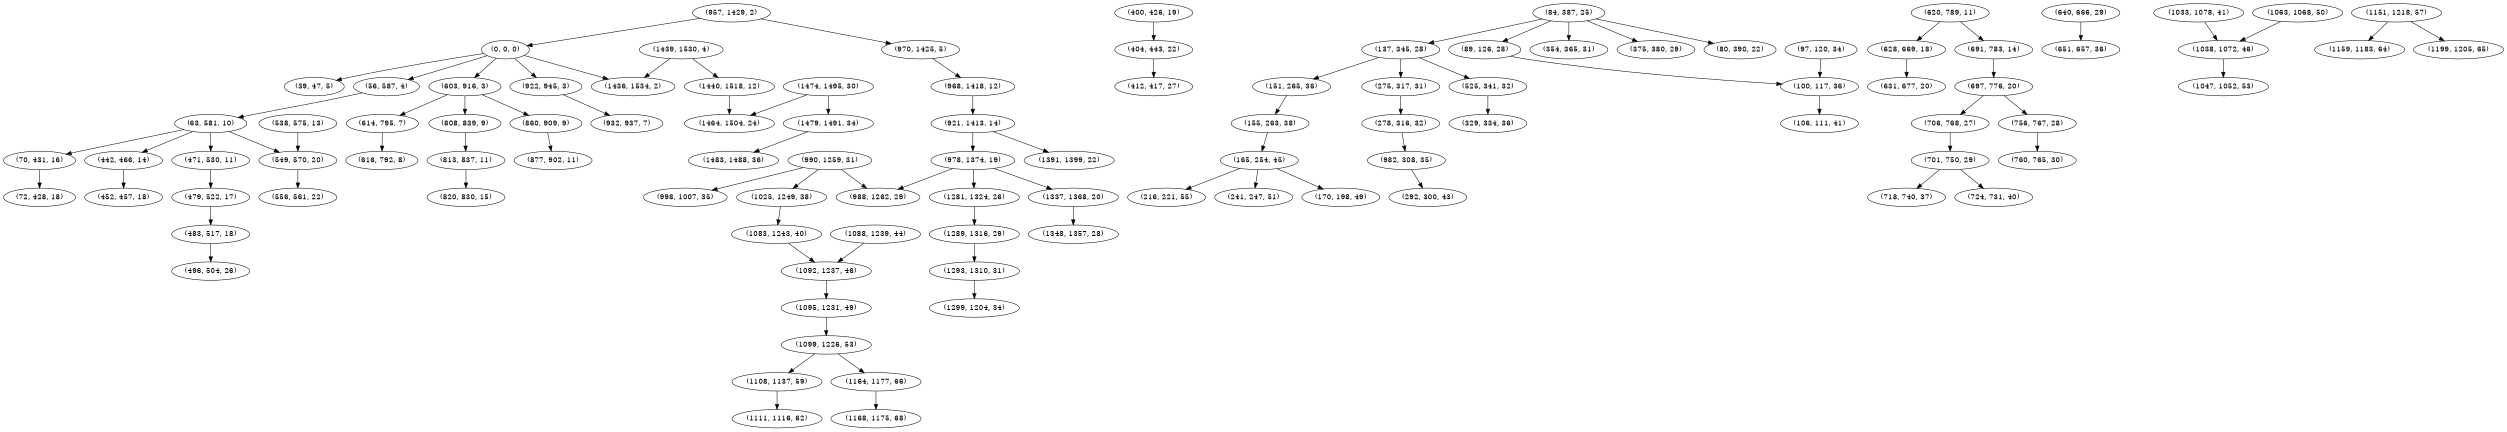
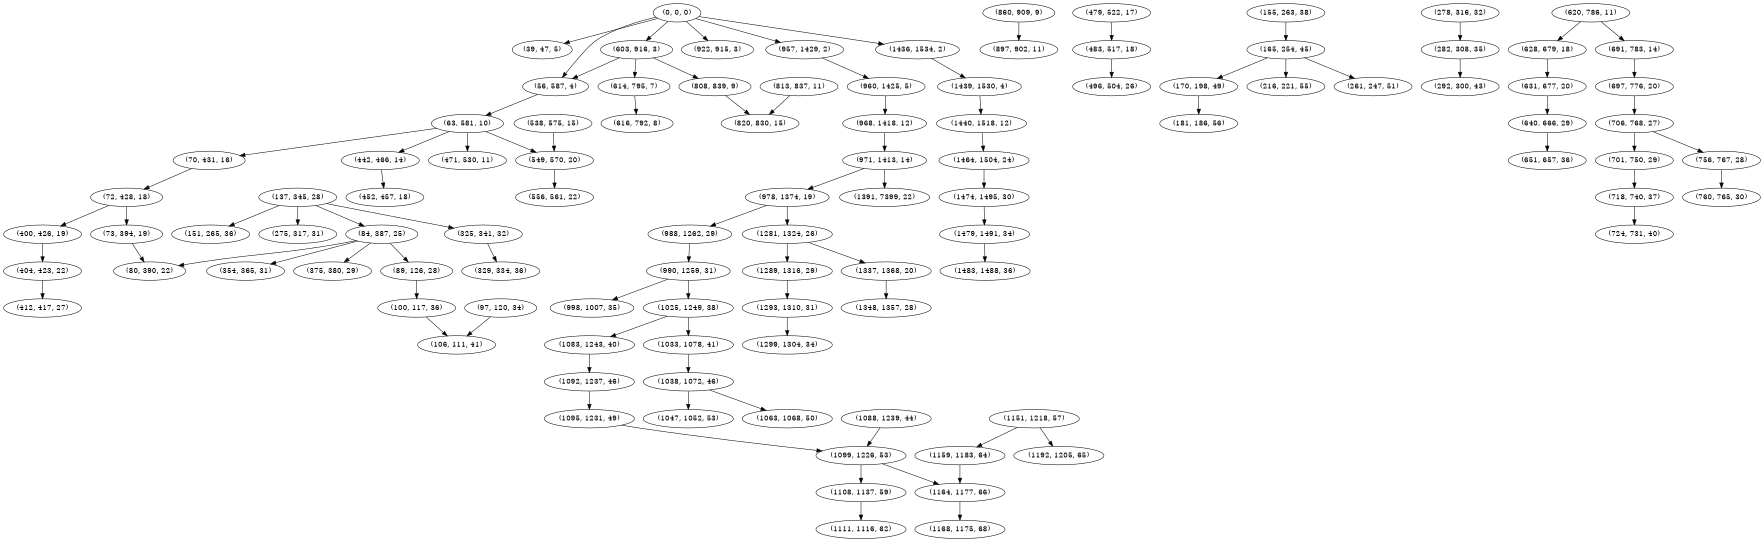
node "(620, 789, 11)": label "(620, 789, 11)" -> "(620, 786, 11)"
edge "(1063, 1068, 50)" -> "(1038, 1072, 46)": reversed
edge "(84, 387, 25)" -> "(137, 345, 28)": reversed
edge "(957, 1429, 2)" -> "(0, 0, 0)": reversed
node "(970, 1425, 5)": label "(970, 1425, 5)" -> "(960, 1425, 5)"
node "(404, 443, 22)": label "(404, 443, 22)" -> "(404, 423, 22)"
node "(628, 669, 18)": label "(628, 669, 18)" -> "(628, 679, 18)"
node "(1199, 1205, 65)": label "(1199, 1205, 65)" -> "(1192, 1205, 65)"
edge "(97, 120, 34)" -> "(100, 117, 36)": now "(97, 120, 34)" -> "(106, 111, 41)"
edge "(1439, 1530, 4)" -> "(1436, 1534, 2)": reversed
node "(922, 945, 3)": label "(922, 945, 3)" -> "(922, 915, 3)"
node "(525, 341, 32)": label "(525, 341, 32)" -> "(325, 341, 32)"
edge "(151, 265, 36)" -> "(155, 263, 38)": removed
edge "(275, 317, 31)" -> "(278, 316, 32)": removed
edge "(631, 677, 20)" -> "(640, 666, 29)": added
edge "(697, 776, 20)" -> "(756, 767, 28)": now "(706, 768, 27)" -> "(756, 767, 28)"
edge "(603, 916, 3)" -> "(860, 909, 9)": now "(603, 916, 3)" -> "(56, 587, 4)"
edge "(1474, 1495, 30)" -> "(1464, 1504, 24)": reversed
node "(538, 575, 13)": label "(538, 575, 13)" -> "(538, 575, 15)"
node "(932, 937, 7)": removed
node "(921, 1413, 14)": label "(921, 1413, 14)" -> "(971, 1413, 14)"
node "(181, 186, 56)": added
edge "(808, 839, 9)" -> "(813, 837, 11)": now "(808, 839, 9)" -> "(820, 830, 15)"
node "(877, 902, 11)": label "(877, 902, 11)" -> "(897, 902, 11)"
node "(1391, 1399, 22)": label "(1391, 1399, 22)" -> "(1391, 7399, 22)"
node "(982, 308, 35)": label "(982, 308, 35)" -> "(282, 308, 35)"
edge "(471, 530, 11)" -> "(479, 522, 17)": removed
edge "(990, 1259, 31)" -> "(988, 1262, 29)": reversed
edge "(701, 750, 29)" -> "(724, 731, 40)": now "(718, 740, 37)" -> "(724, 731, 40)"
edge "(978, 1374, 19)" -> "(1337, 1368, 20)": now "(1281, 1324, 26)" -> "(1337, 1368, 20)"
node "(241, 247, 51)": label "(241, 247, 51)" -> "(261, 247, 51)"
edge "(72, 428, 18)" -> "(400, 426, 19)": added
node "(73, 394, 19)": added
edge "(1088, 1239, 44)" -> "(1092, 1237, 46)": now "(1088, 1239, 44)" -> "(1099, 1226, 53)"
node "(1299, 1204, 34)": label "(1299, 1204, 34)" -> "(1299, 1304, 34)"
edge "(1025, 1249, 38)" -> "(1033, 1078, 41)": added
edge "(1159, 1183, 64)" -> "(1164, 1177, 66)": added
